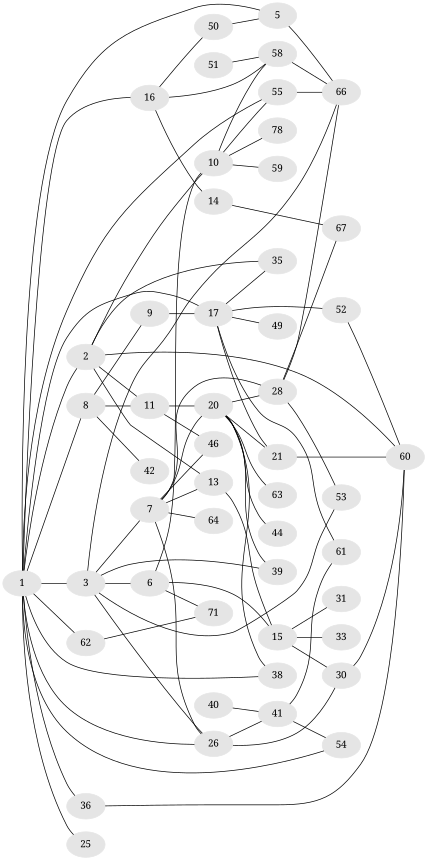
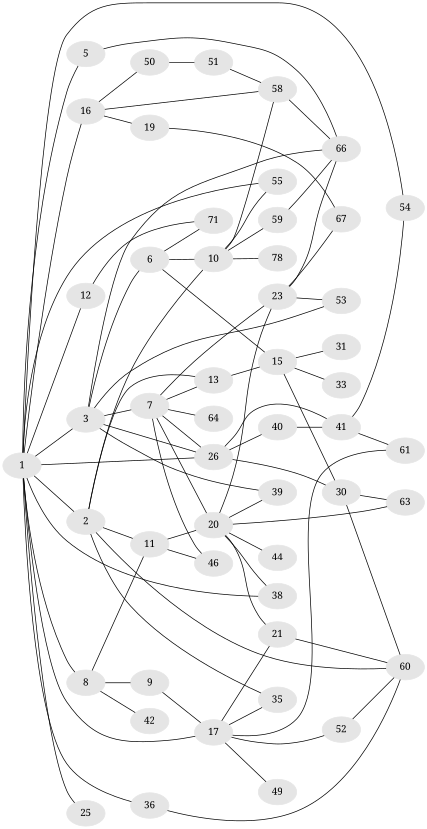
edge "5" -- "50": now "51" -- "50"
edge "55" -- "66": now "59" -- "66"
node "14": label "14" -> "19"
node "28": label "28" -> "23"
edge "40" -- "26": added
edge "30" -- "63": added
node "62": label "62" -> "12"
